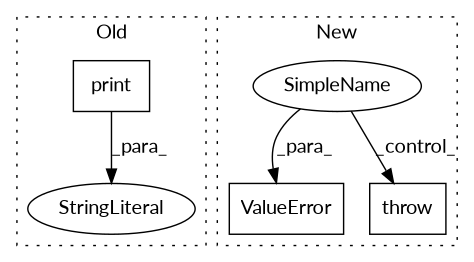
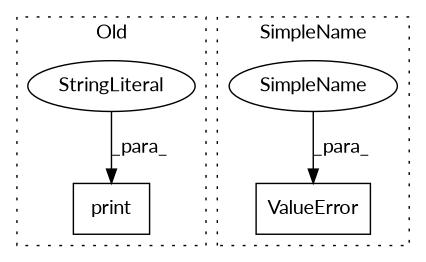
cluster "New": label "New" -> "SimpleName"
edge "print" -> "StringLiteral": reversed
node "throw": removed
